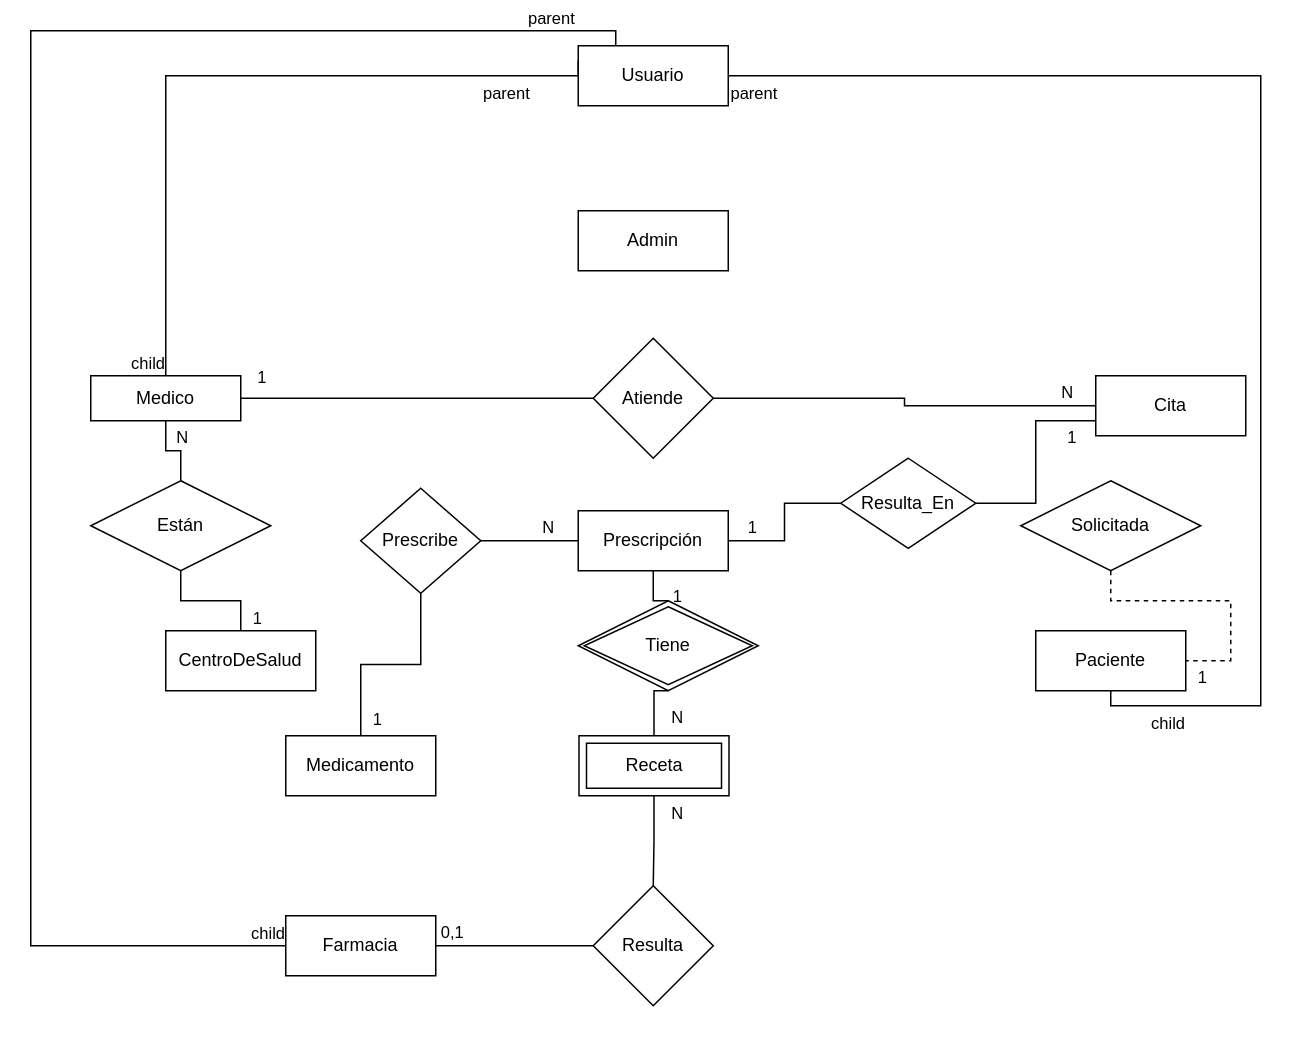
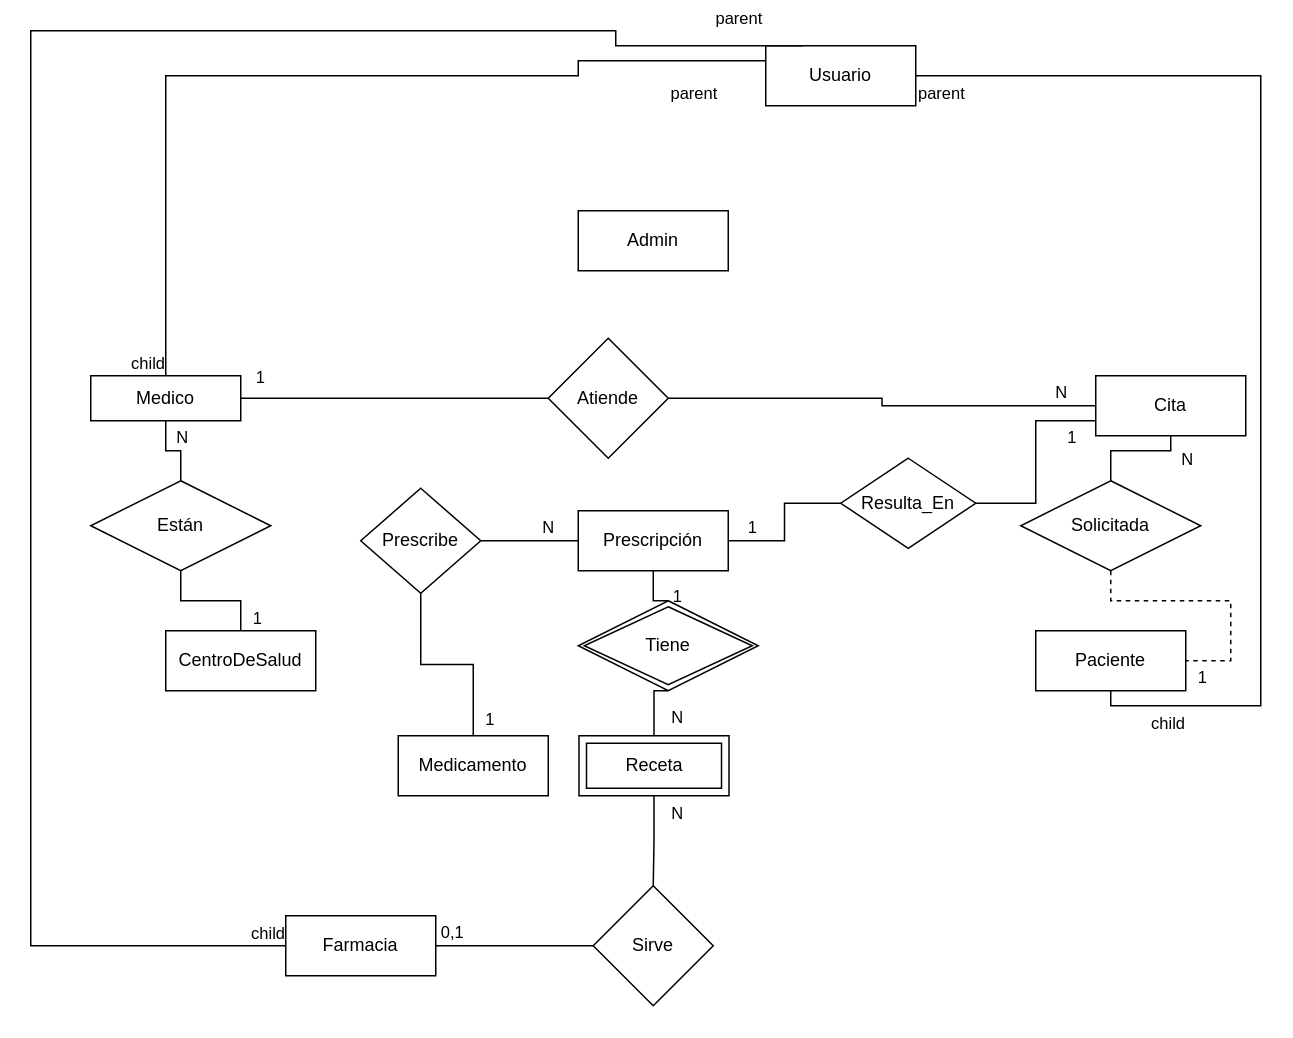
node "Usuario": moved (653, 76) -> (841, 76)
node "Atiende": moved (653, 398) -> (608, 398)
edge "Cita" -- "Solicitada": added, label "N"
node "Medicamento": moved (361, 766) -> (473, 766)
node "Resulta": label "Resulta" -> "Sirve"
